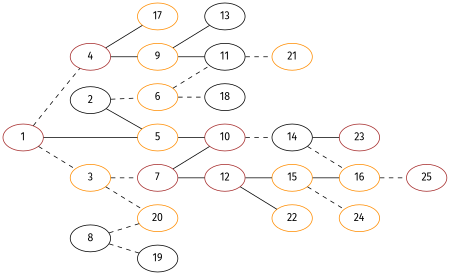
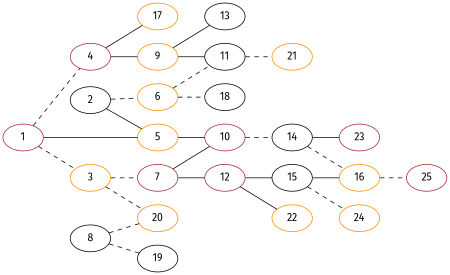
node "15": color darkorange -> black
